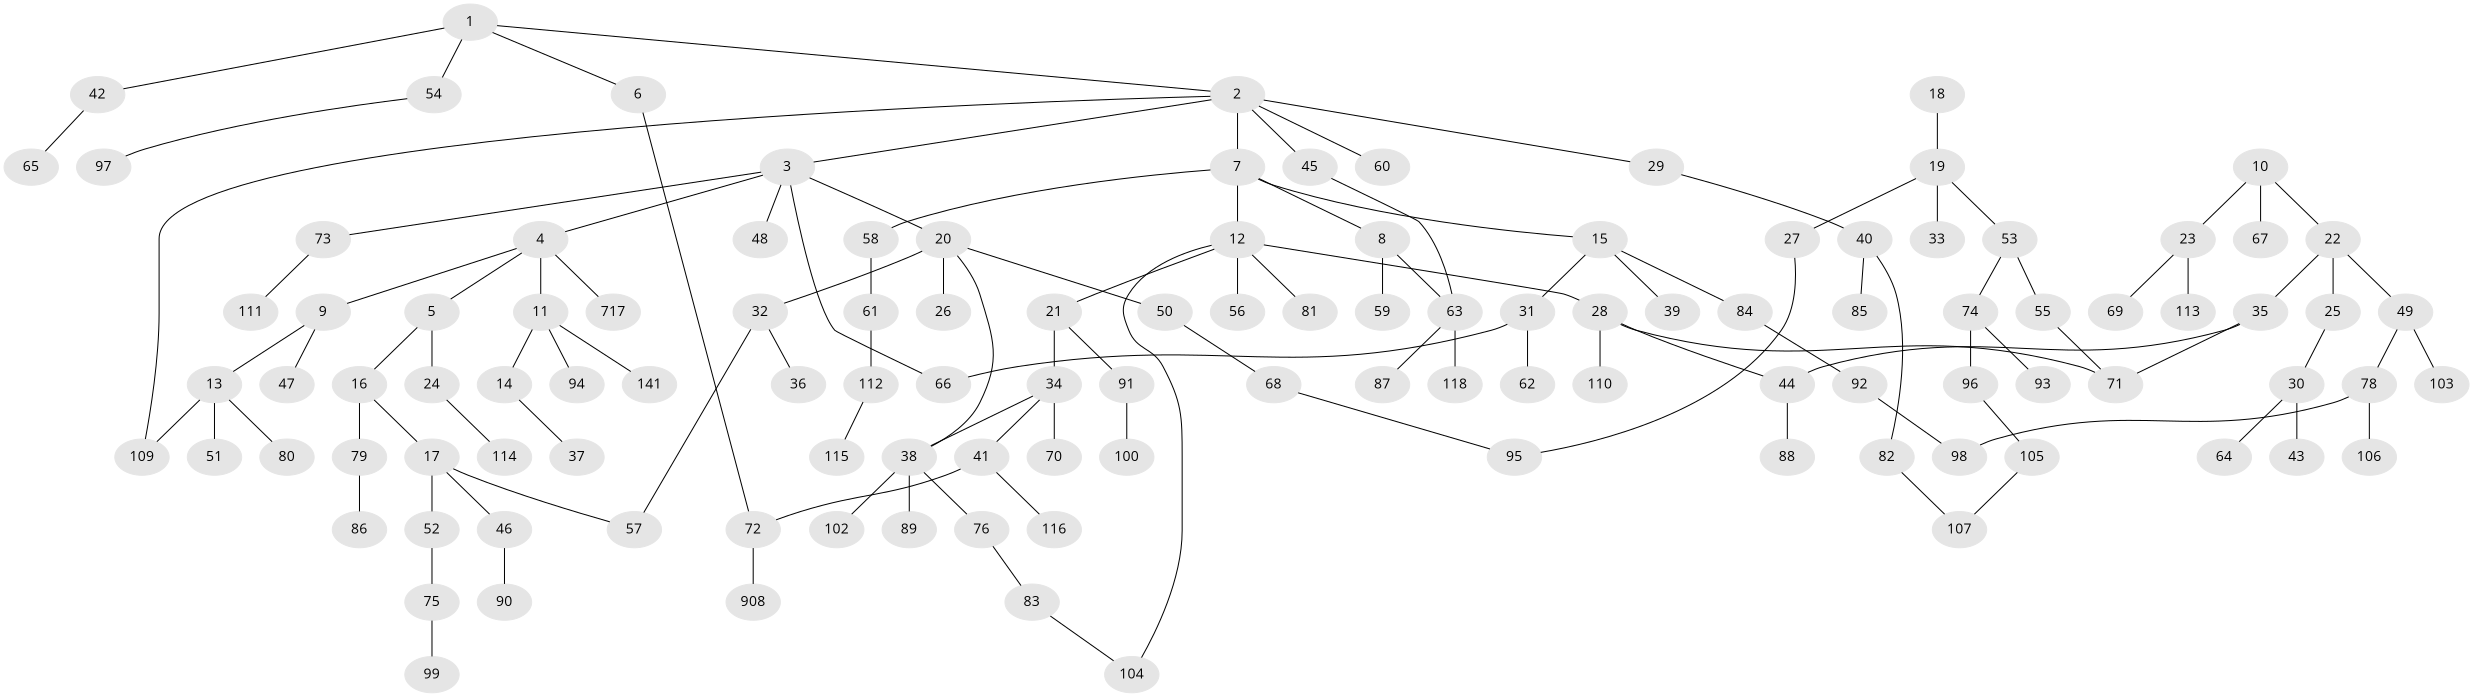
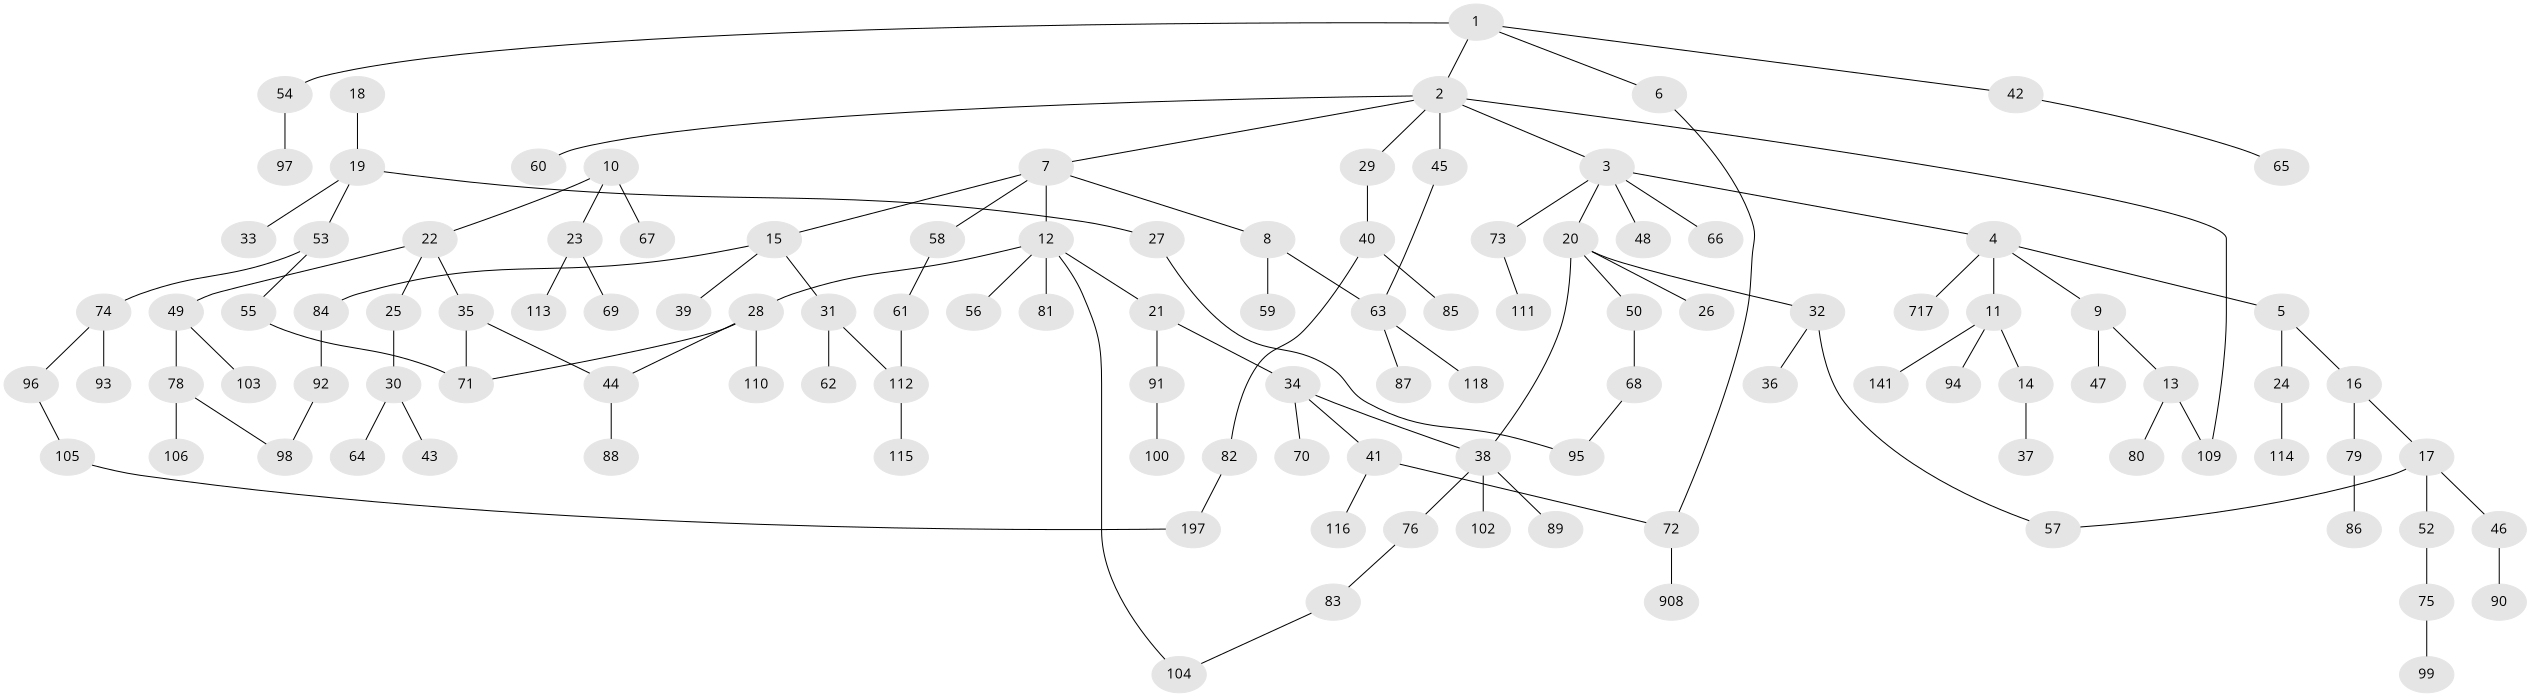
edge "31" -- "66": now "31" -- "112"
node "51": removed
node "107": label "107" -> "197"
